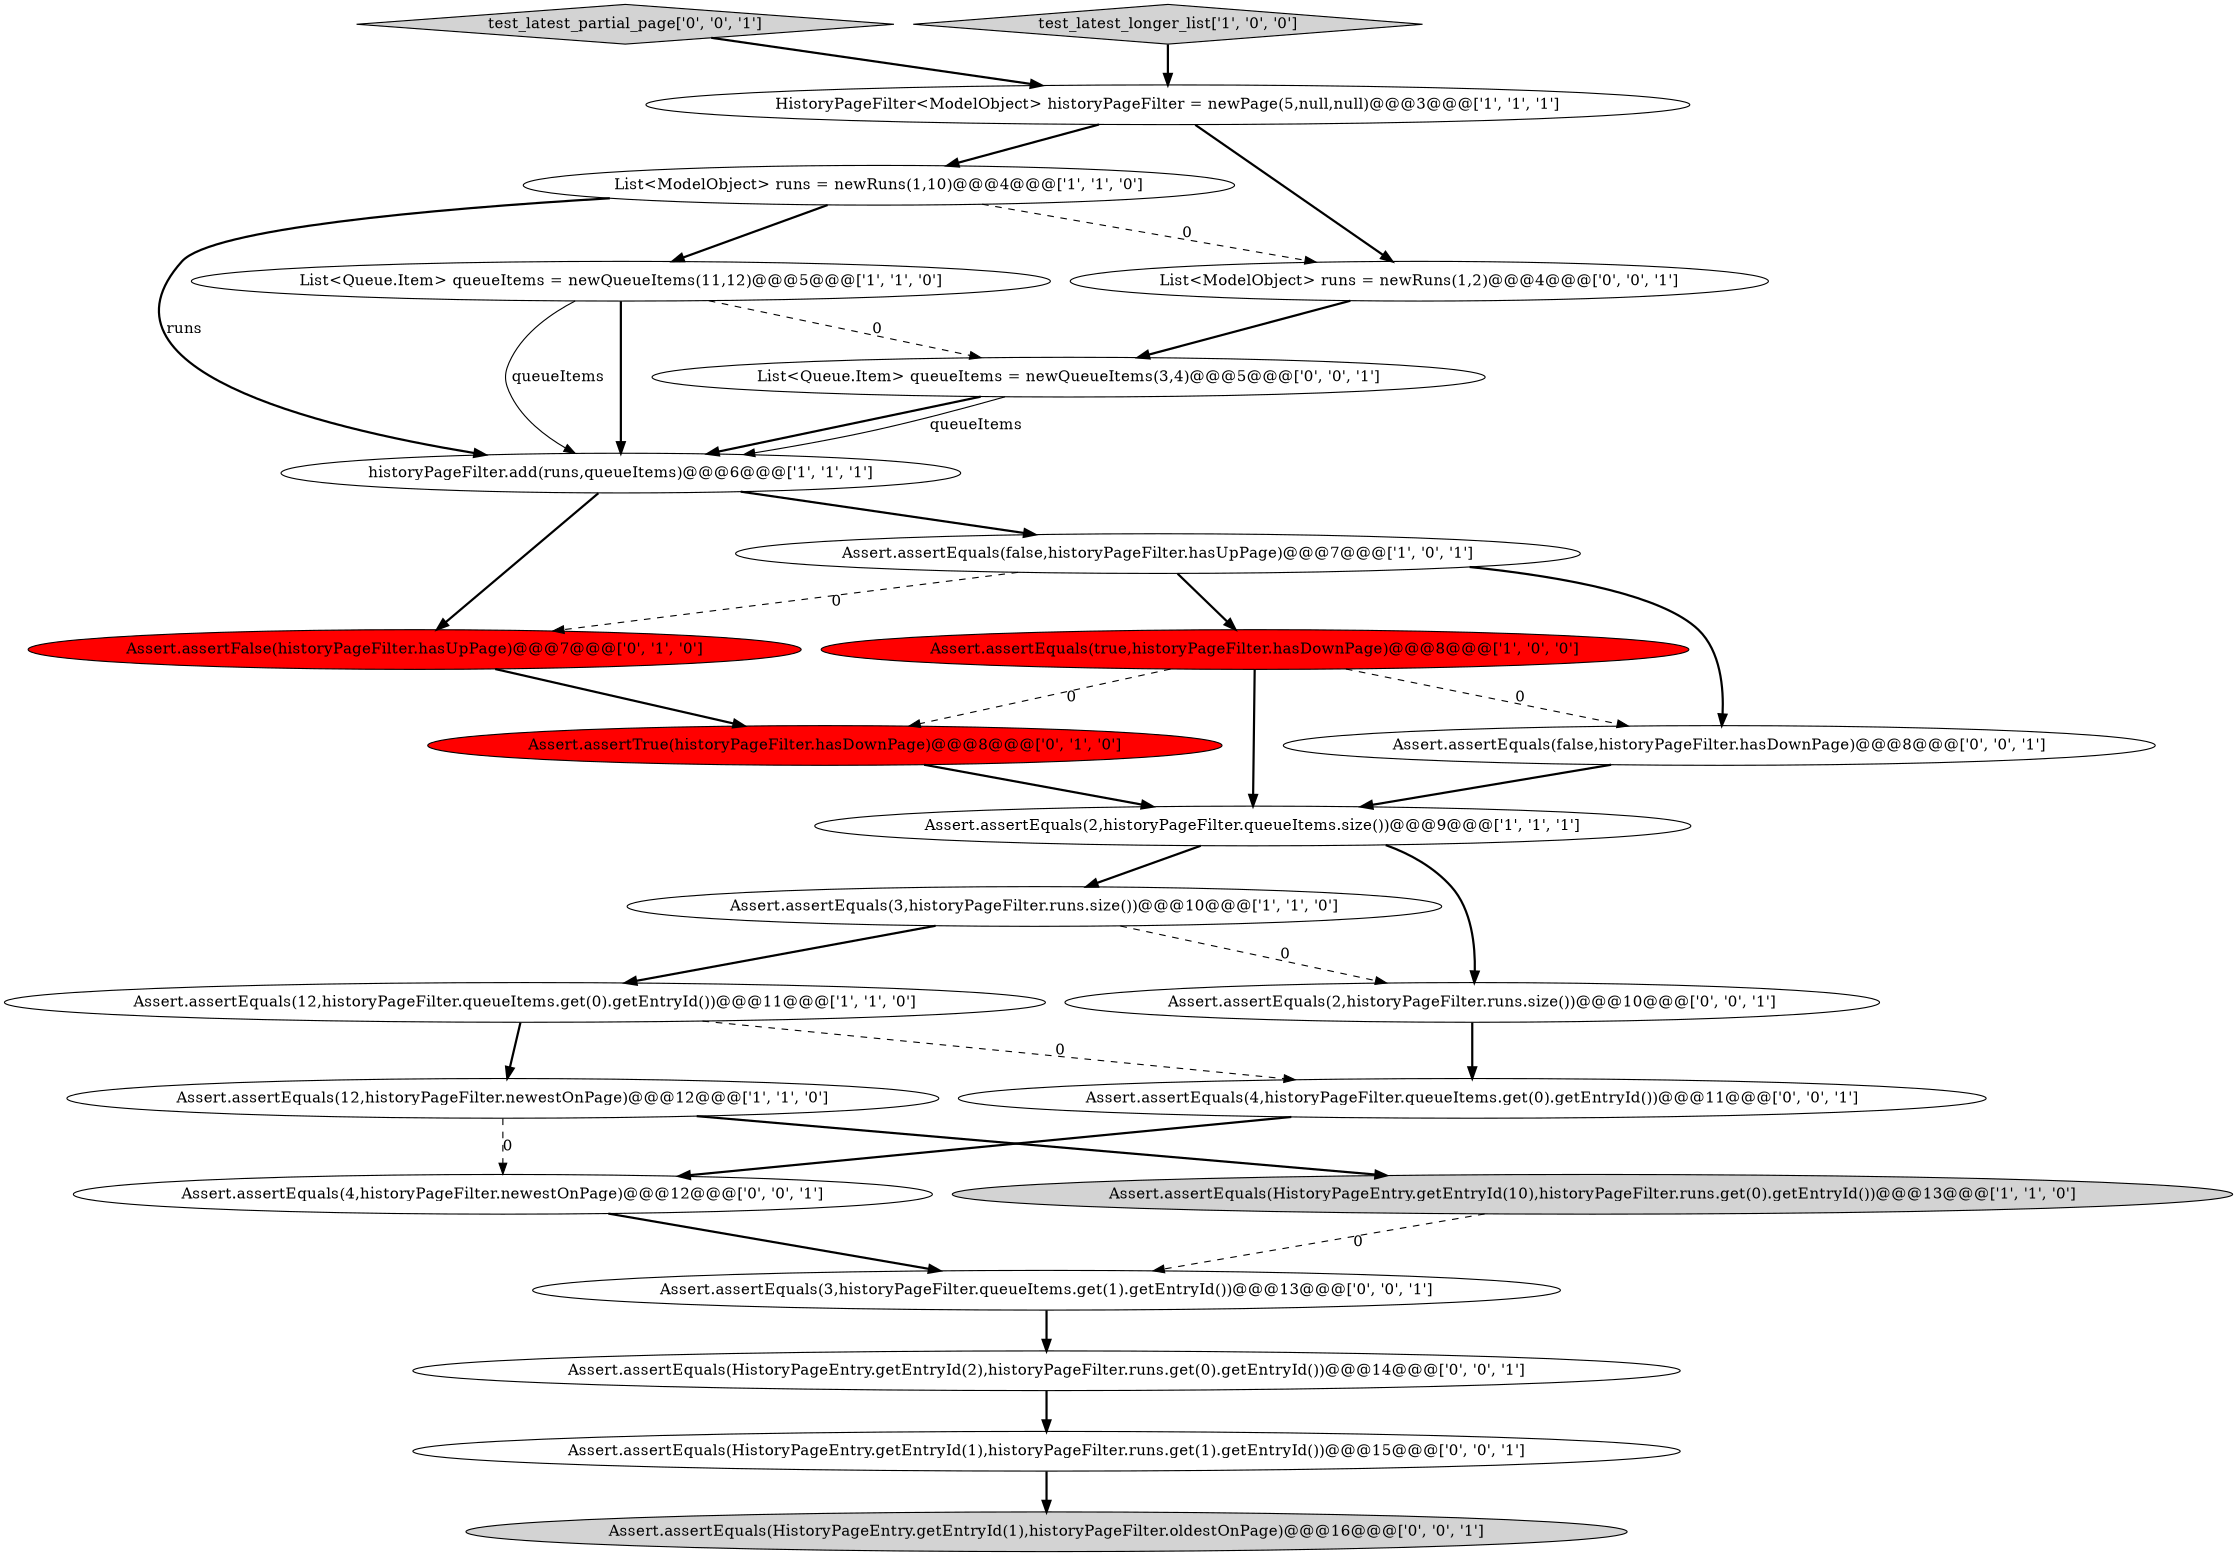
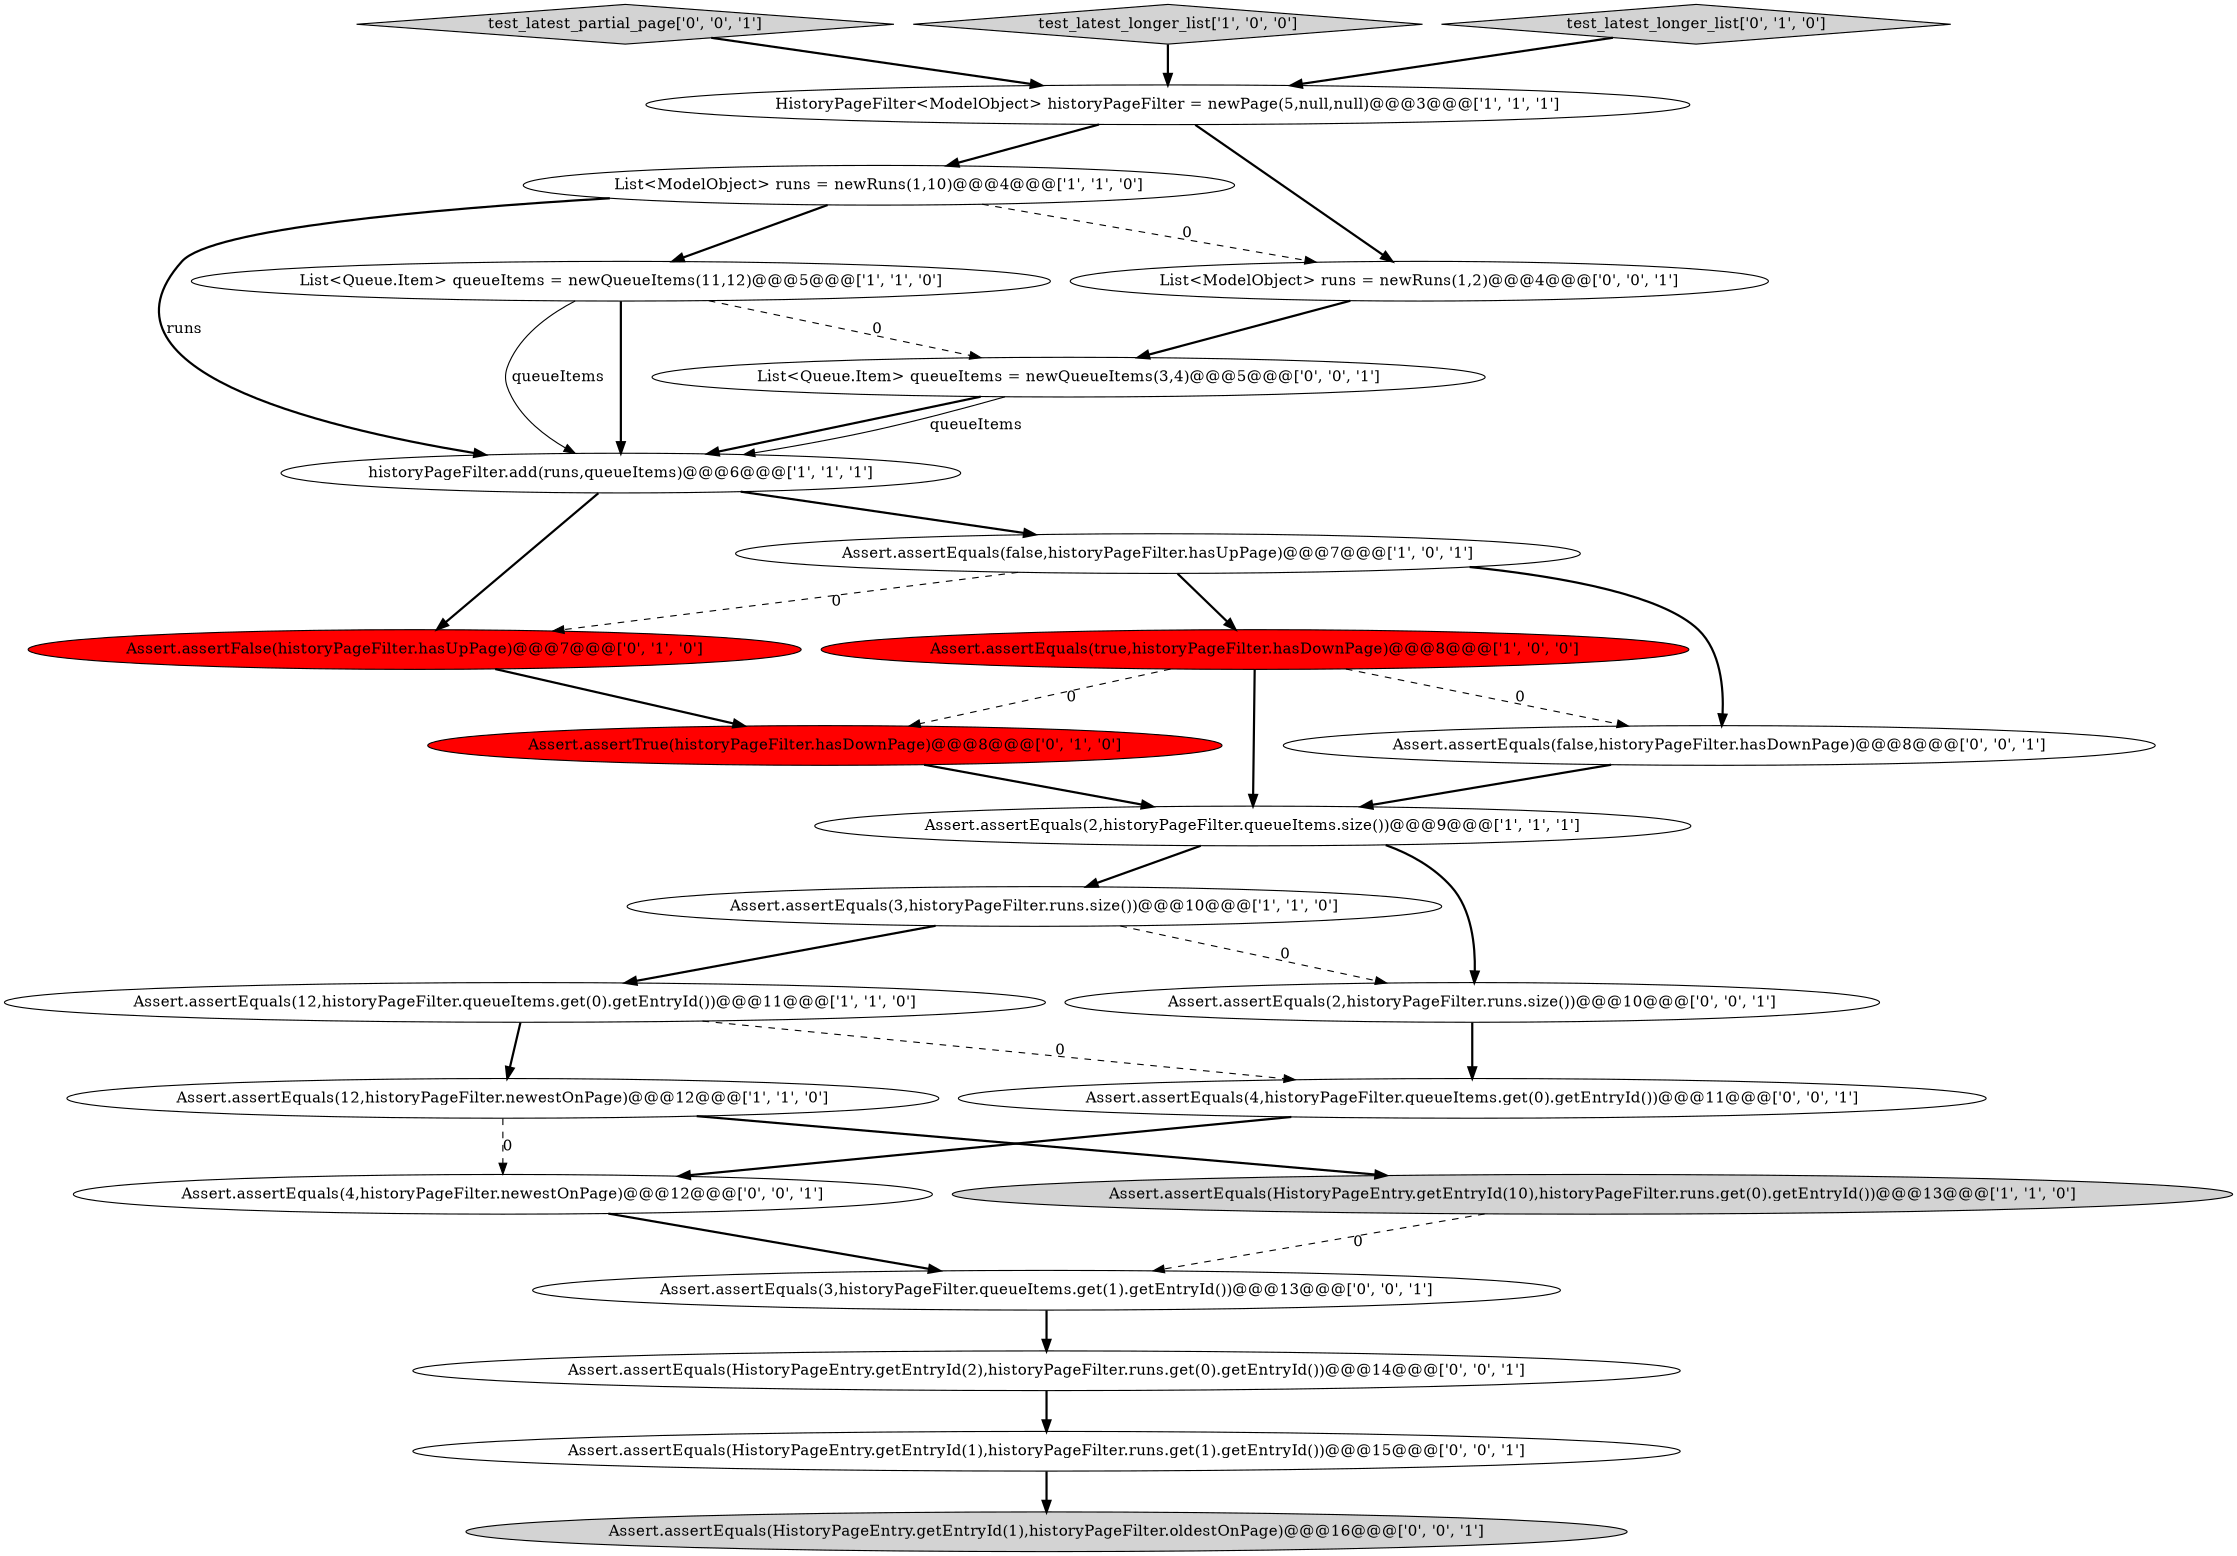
node "test_latest_longer_list['0', '1', '0']": added
